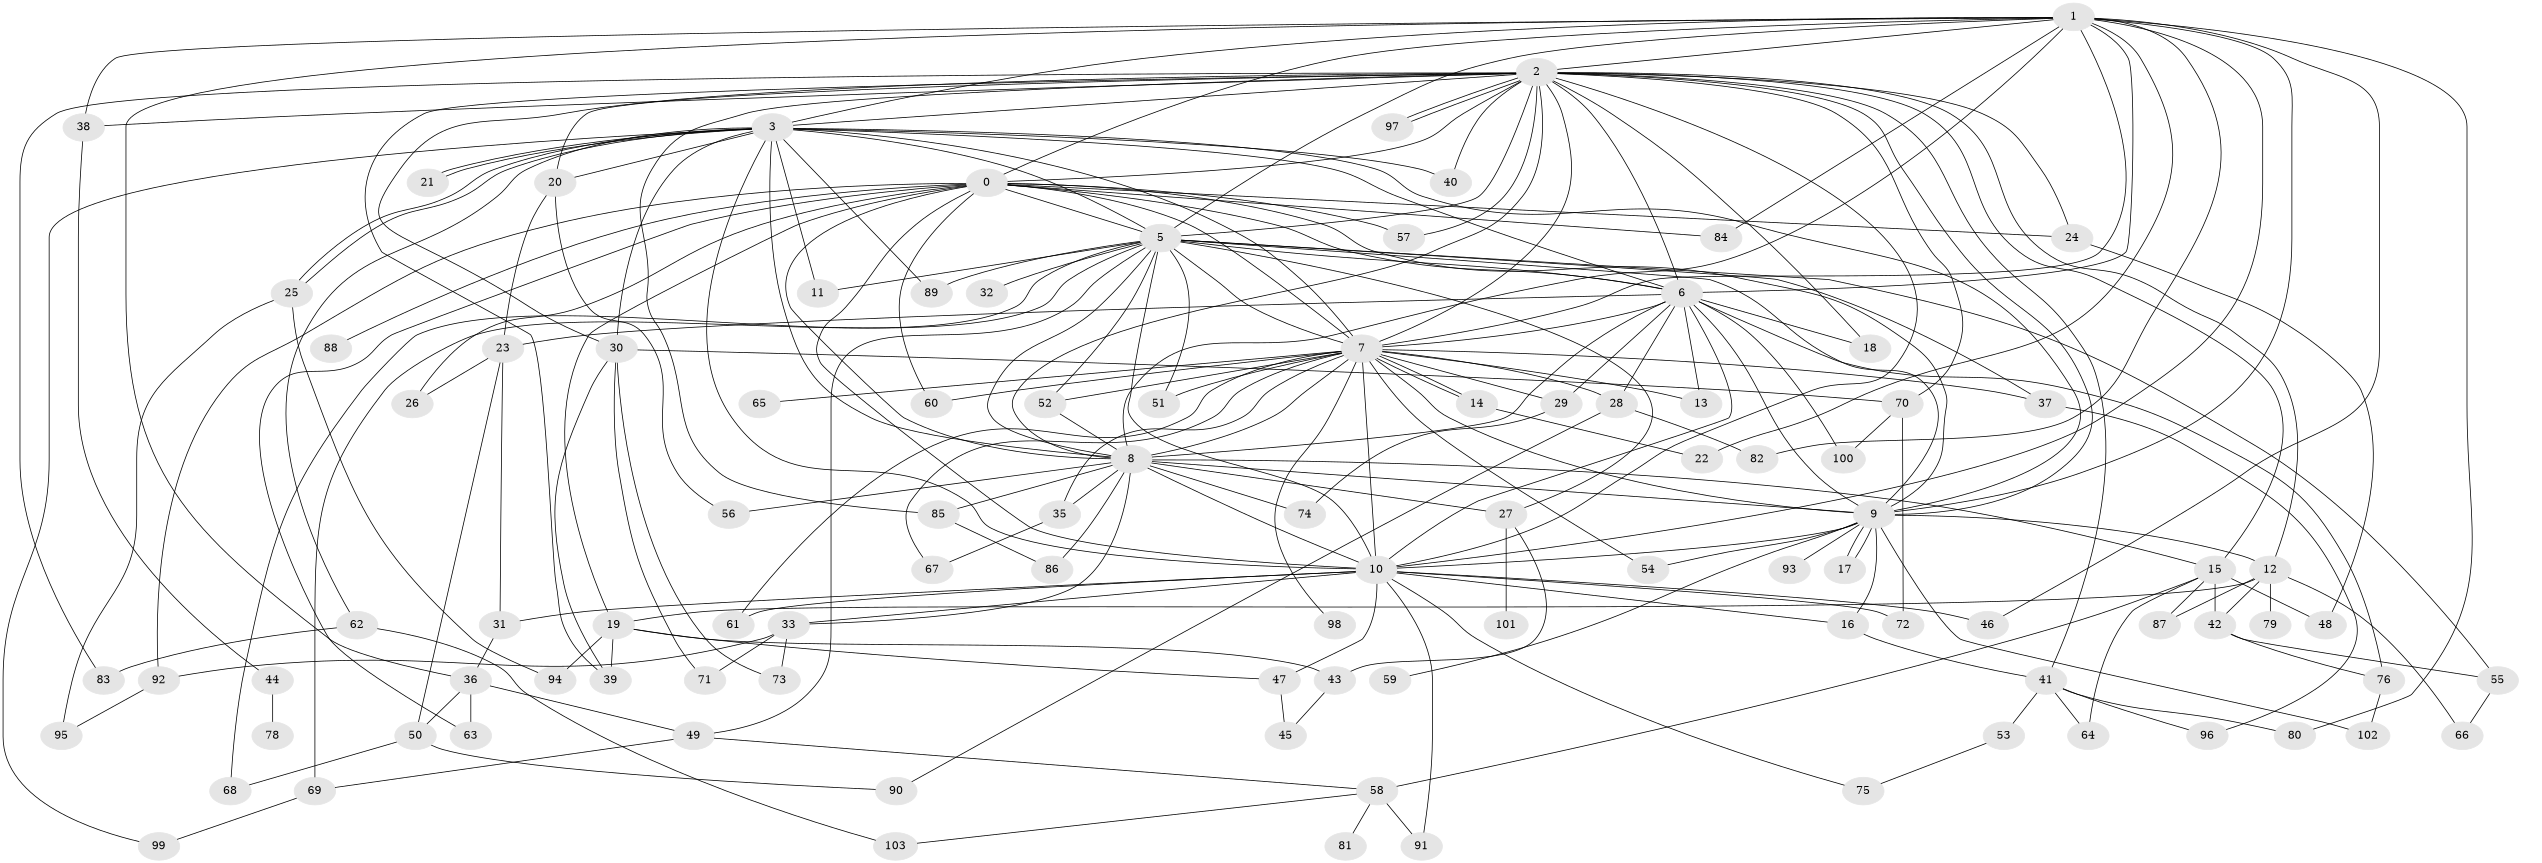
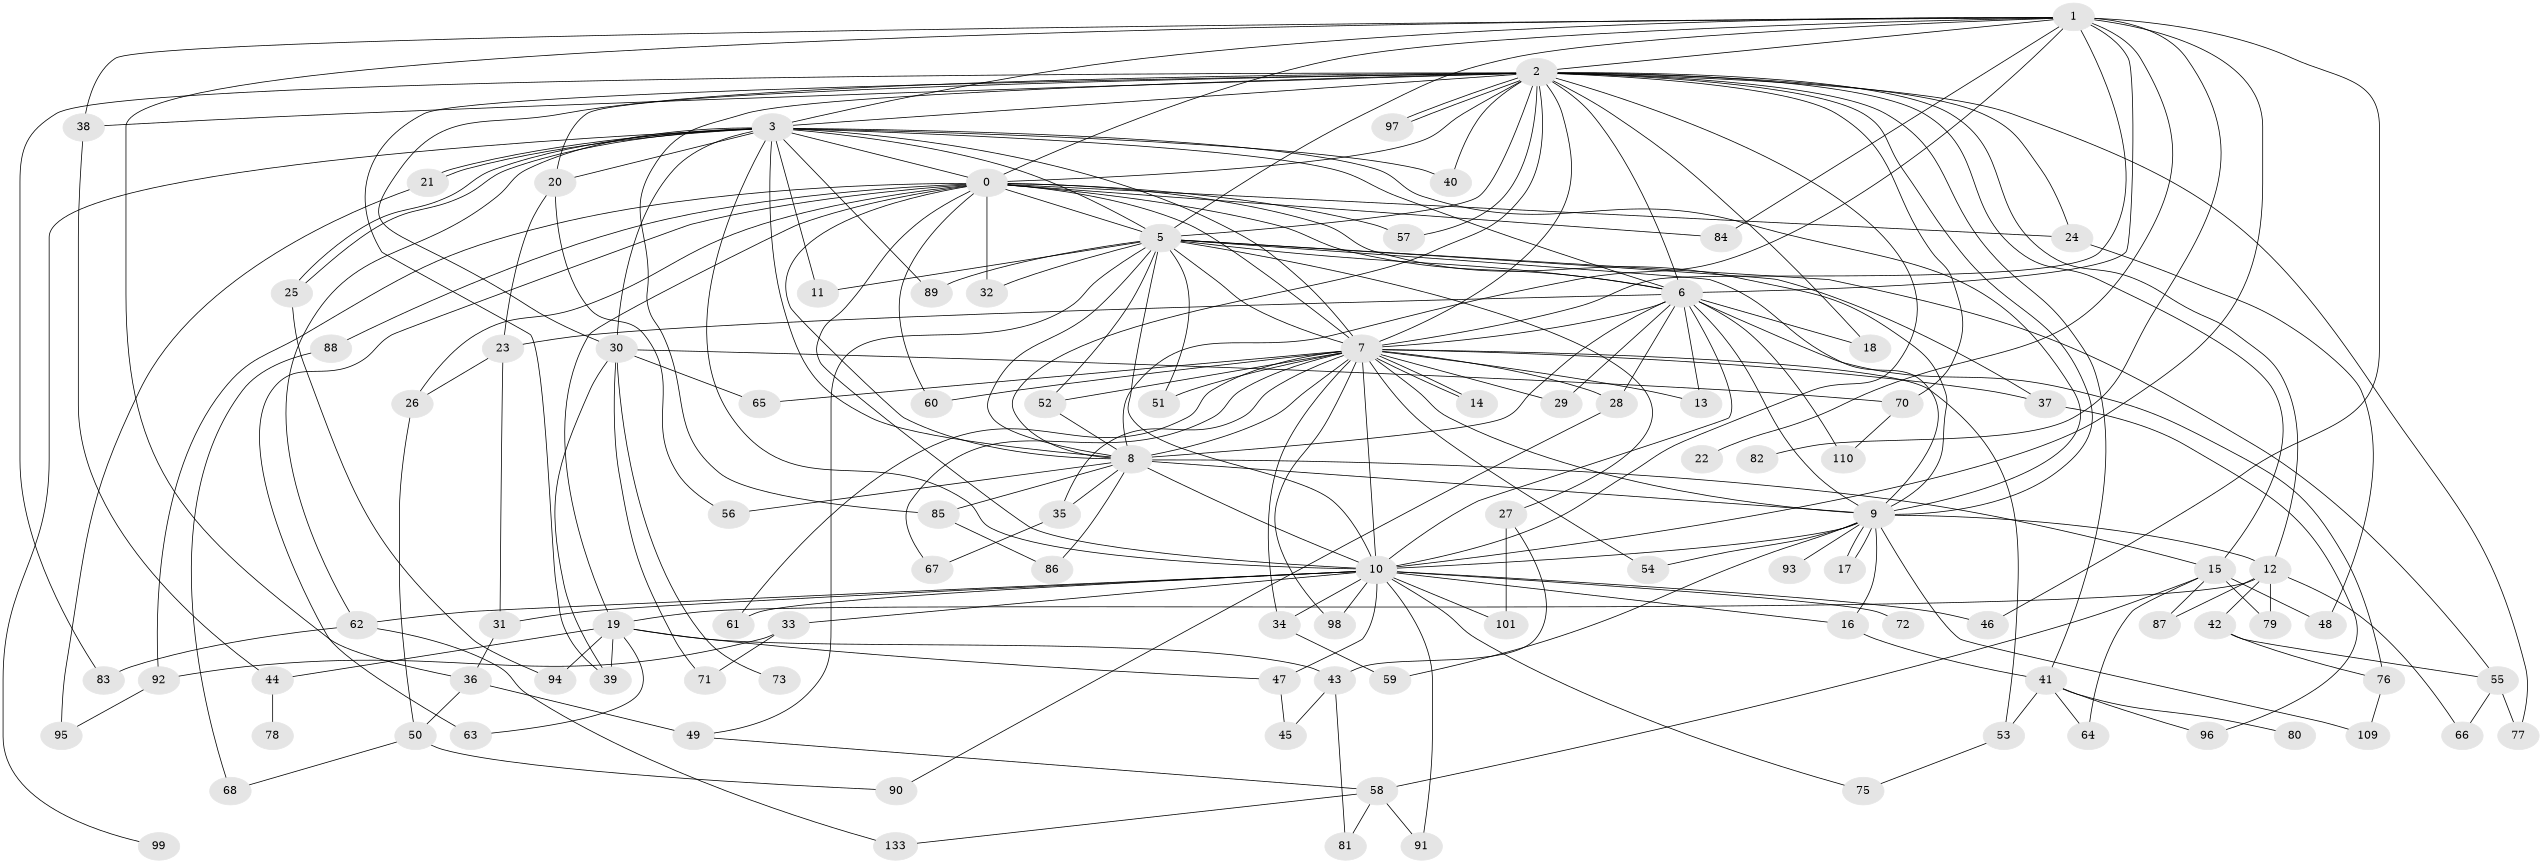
edge "3" -- "0": added
edge "0" -- "32": added
edge "1" -- "80": removed
edge "1" -- "9": removed
edge "5" -- "68": now "88" -- "68"
edge "30" -- "65": added
edge "7" -- "53": added
edge "28" -- "82": removed
edge "14" -- "22": removed
node "100": label "100" -> "110"
edge "25" -- "95": now "21" -- "95"
edge "8" -- "27": removed
node "74": removed
edge "70" -- "72": removed
edge "23" -- "50": now "26" -- "50"
edge "15" -- "42": now "15" -- "79"
edge "10" -- "62": added
edge "8" -- "33": removed
edge "10" -- "101": added
edge "10" -- "98": added
node "34": added
edge "19" -- "44": added
edge "33" -- "73": removed
edge "36" -- "63": now "19" -- "63"
node "102": label "102" -> "109"
node "77": added
edge "43" -- "81": added
node "69": removed
node "103": label "103" -> "133"
